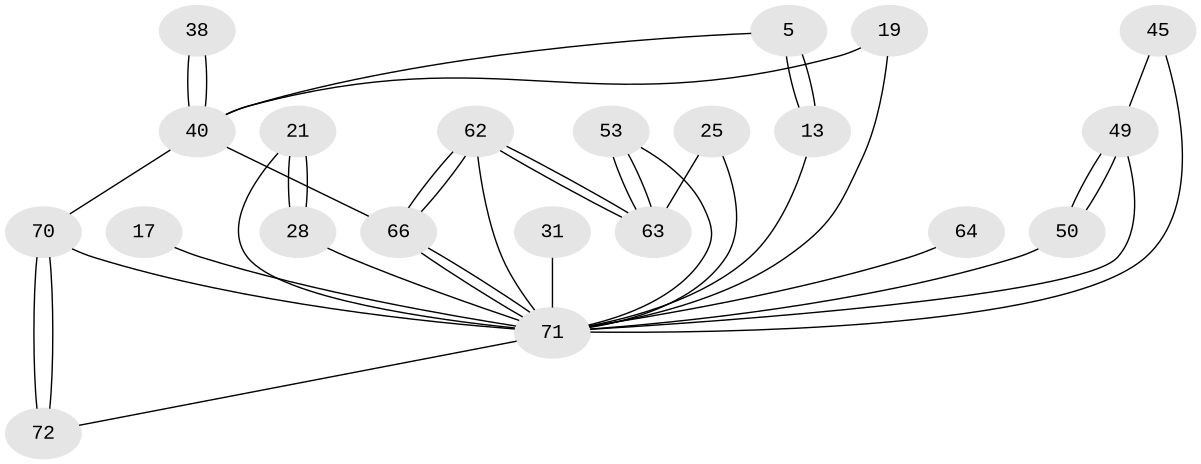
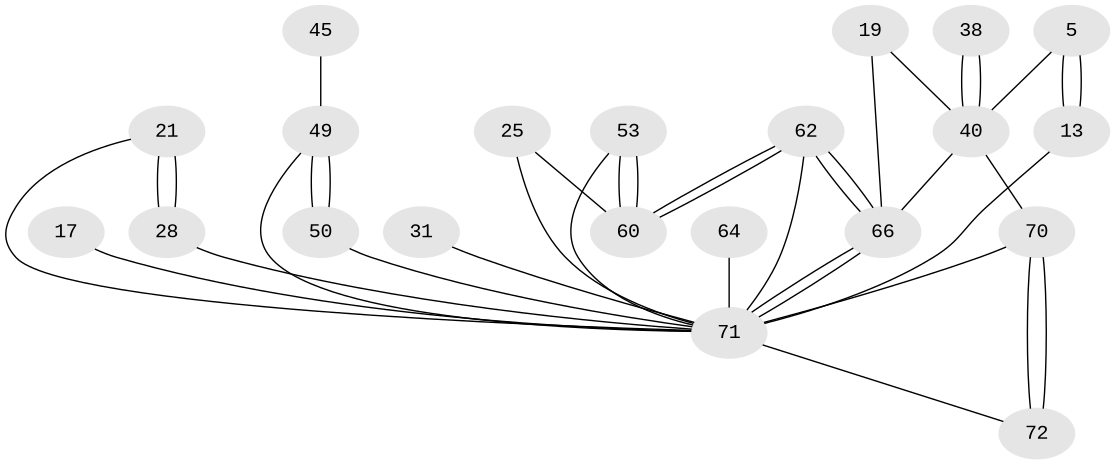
node "63": label "63" -> "60"
edge "19" -- "71": now "19" -- "66"
edge "45" -- "71": removed
